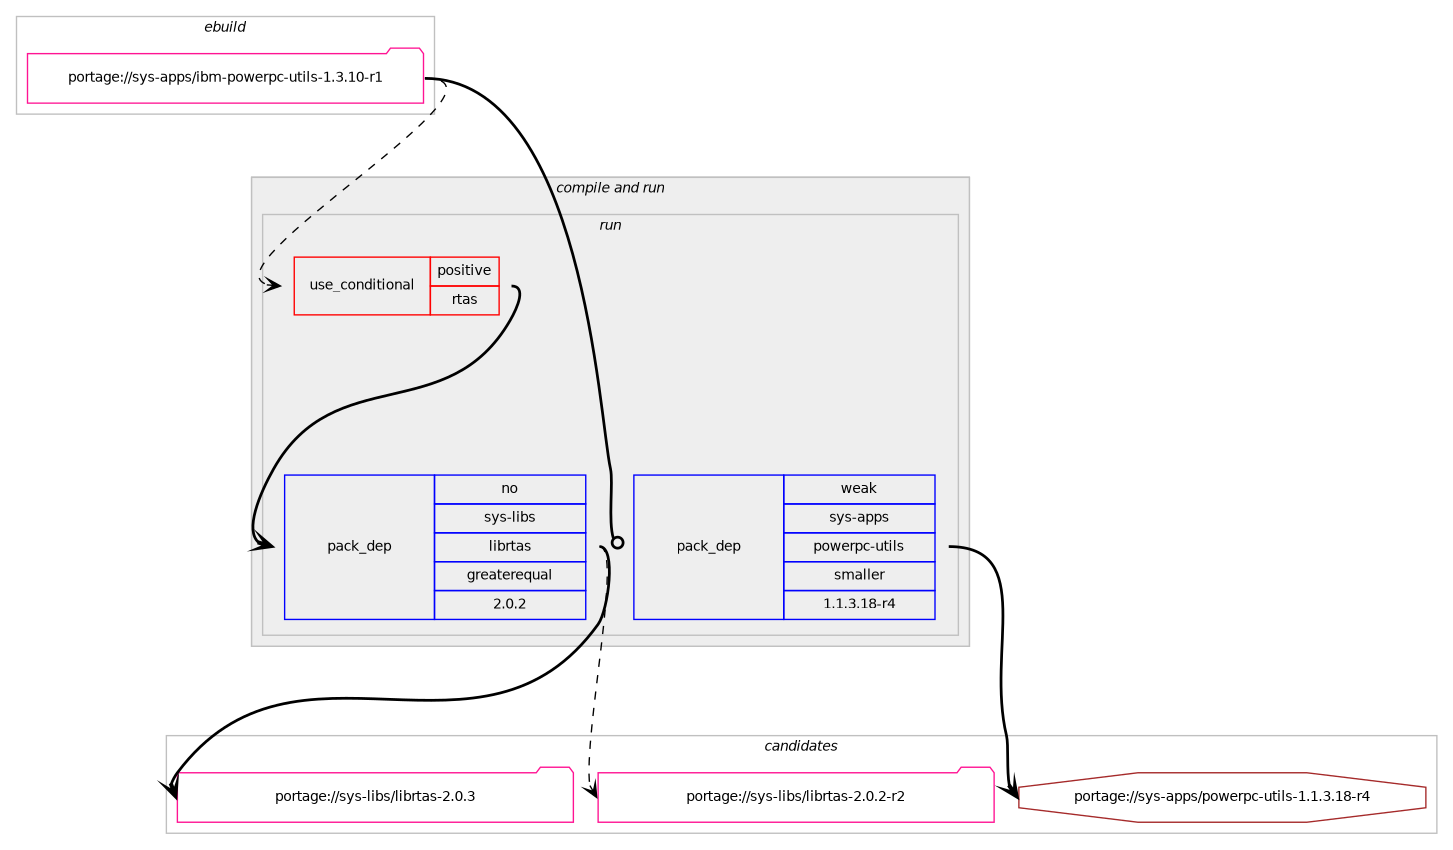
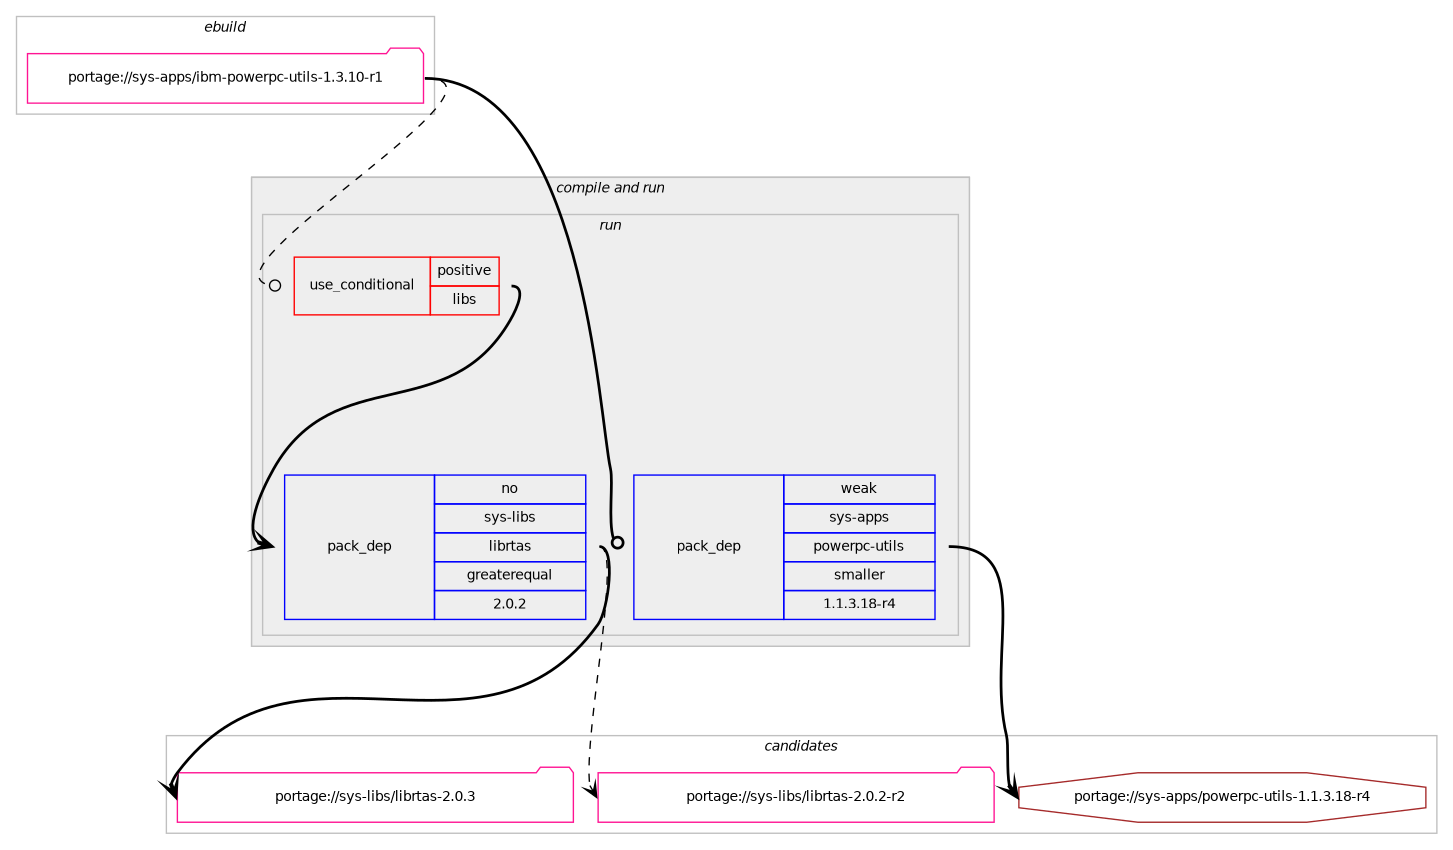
edge "portage://sys-apps/ibm-powerpc-utils-1.3.10-r1" -> "use_conditional": arrowhead vee -> odot
node "use_conditional": text "rtas" -> "libs"
